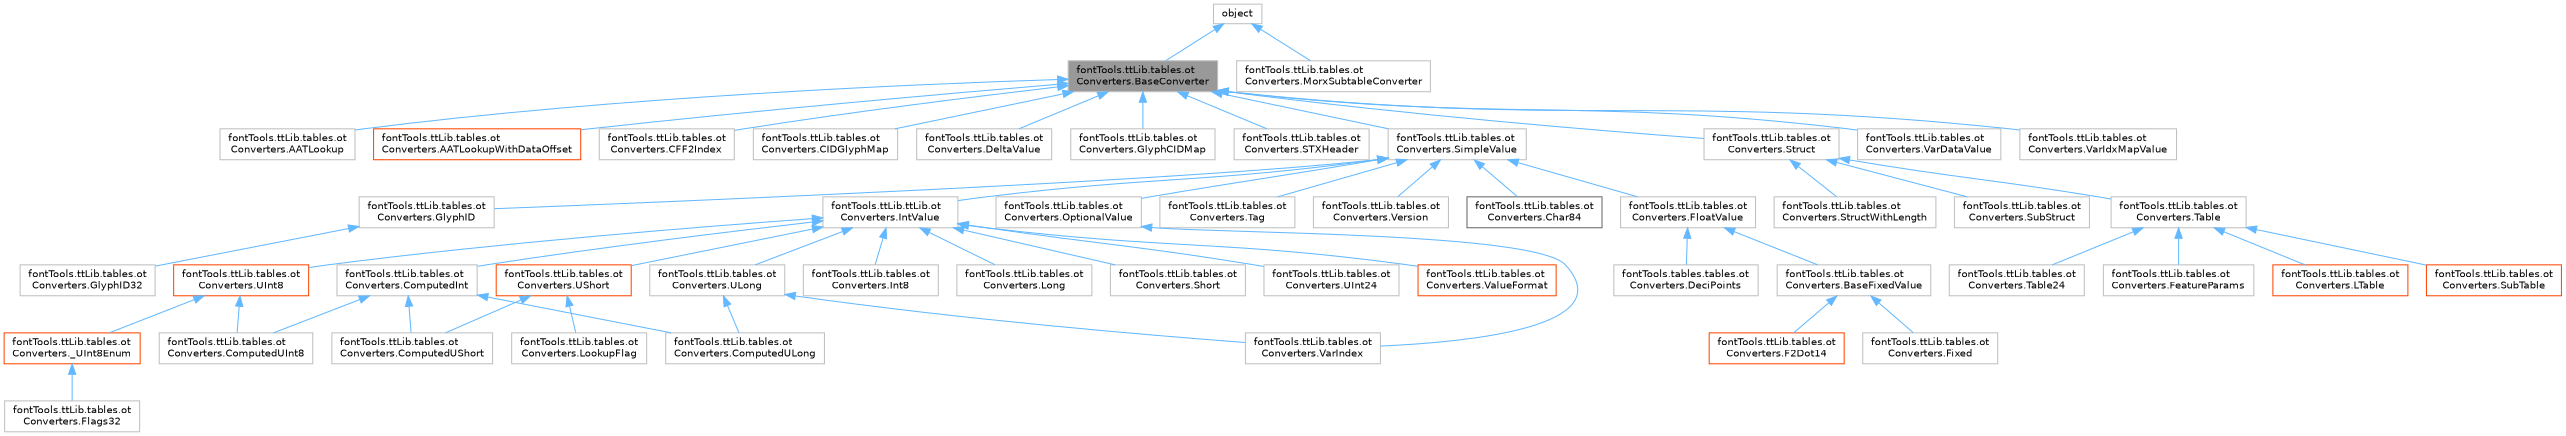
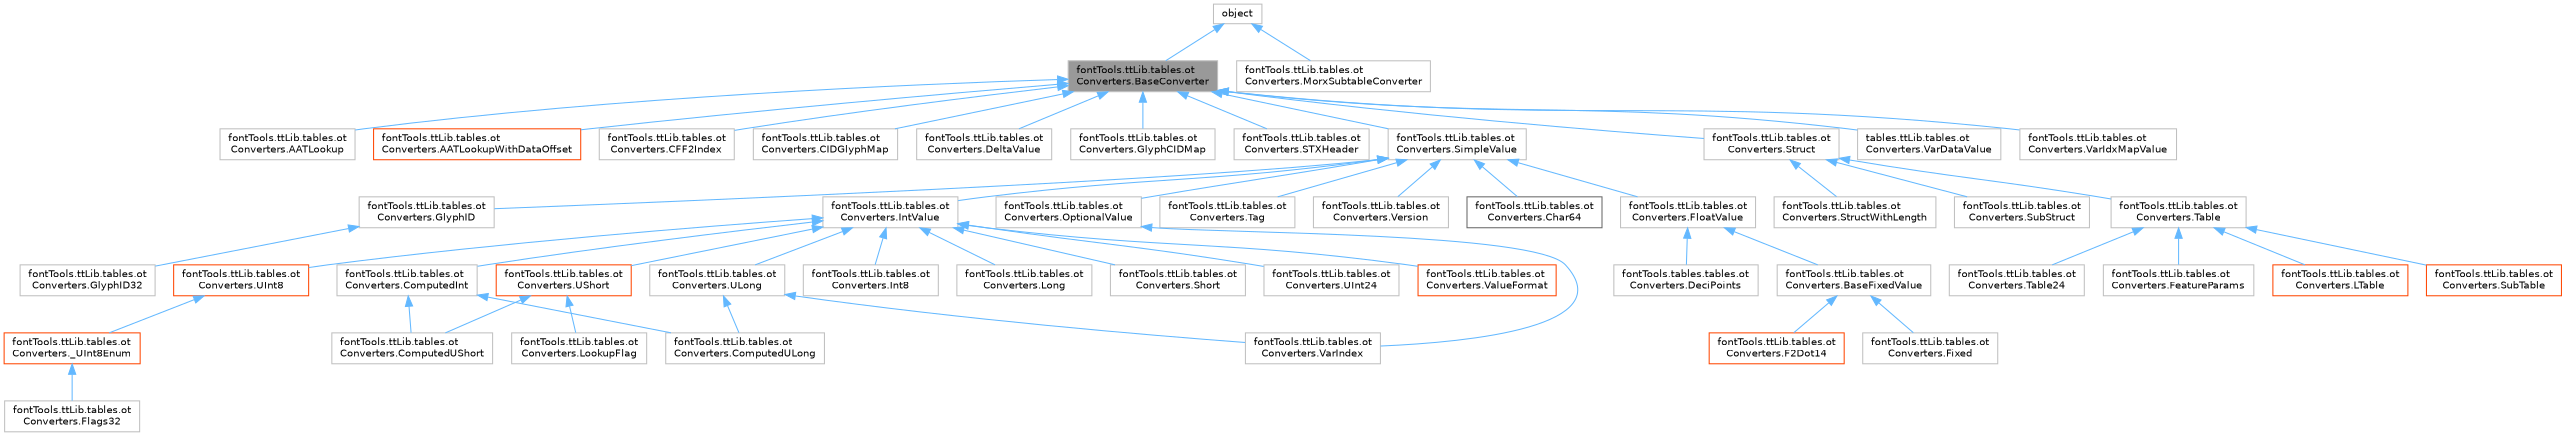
node "fontTools.ttLib.tables.ot Converters.VarDataValue": label "fontTools.ttLib.tables.ot Converters.VarDataValue" -> "tables.ttLib.tables.ot Converters.VarDataValue"
node "fontTools.ttLib.ttLib.ot Converters.IntValue": label "fontTools.ttLib.ttLib.ot Converters.IntValue" -> "fontTools.ttLib.tables.ot Converters.IntValue"
node "fontTools.ttLib.tables.ot Converters.Char84": label "fontTools.ttLib.tables.ot Converters.Char84" -> "fontTools.ttLib.tables.ot Converters.Char64"
node "fontTools.ttLib.tables.ot Converters.ComputedUInt8": removed
